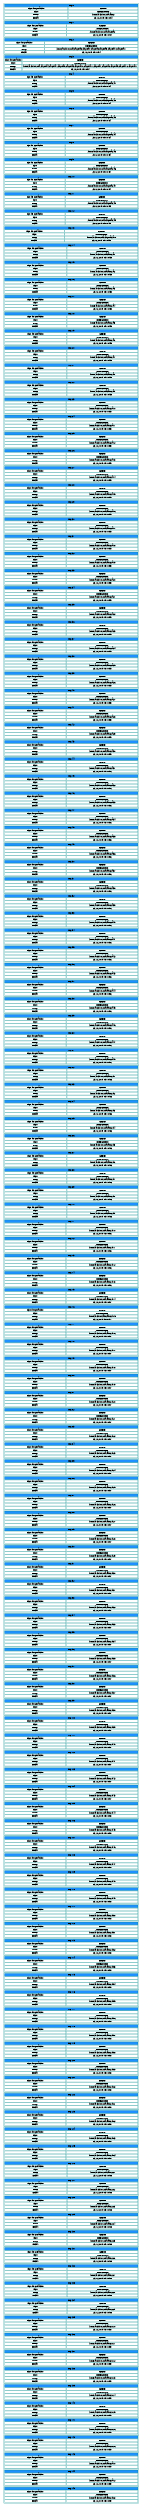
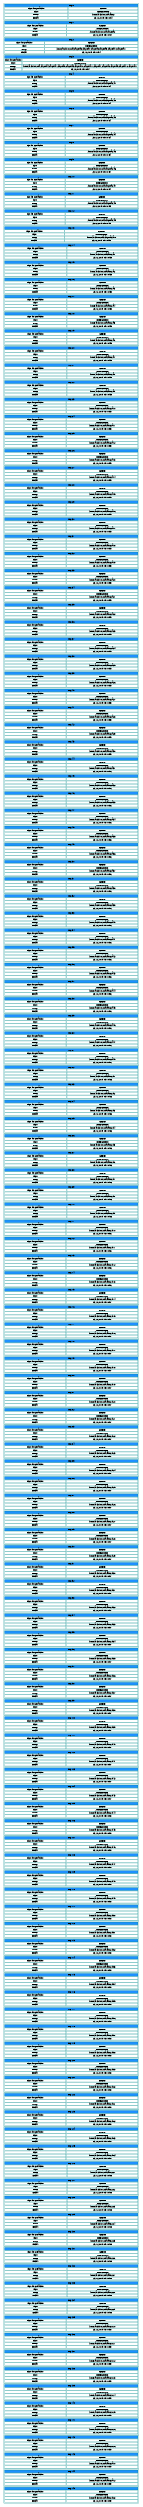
node "Log 0": text "/home/archivos/fase/fase2/b15" -> "/home/archivos/mia/fase2/b15"
